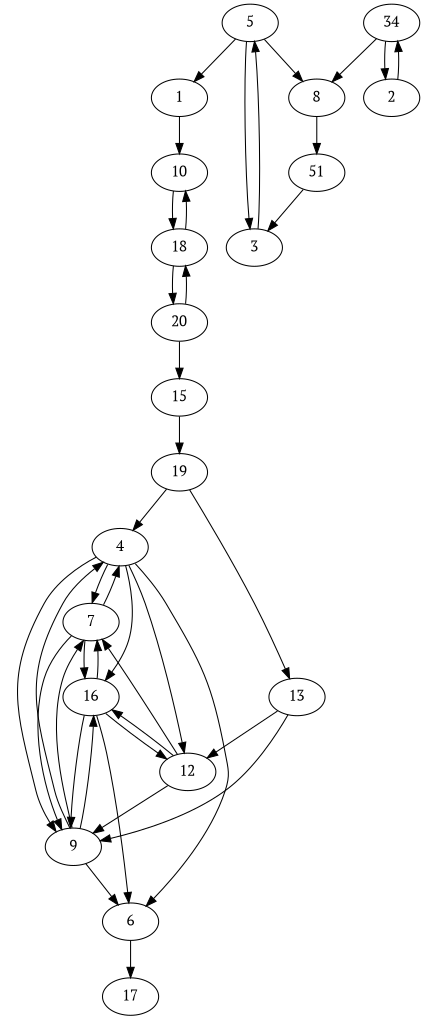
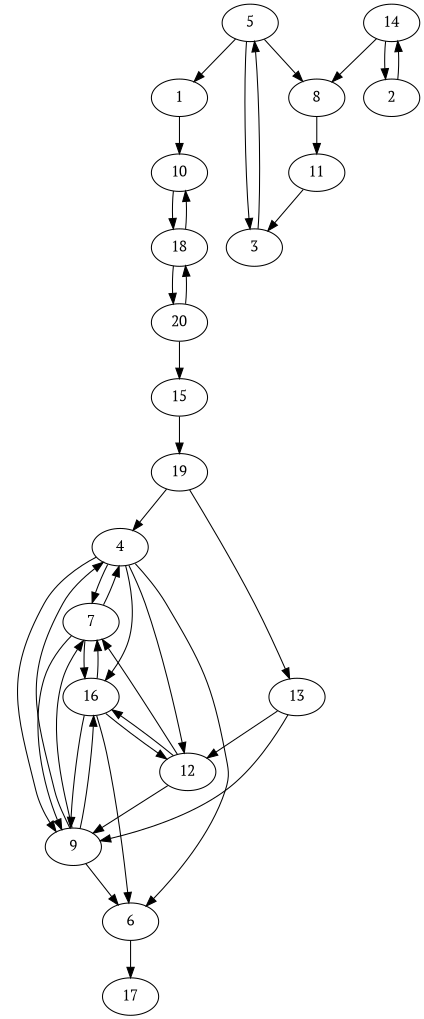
node "34": label "34" -> "14"
node "51": label "51" -> "11"
